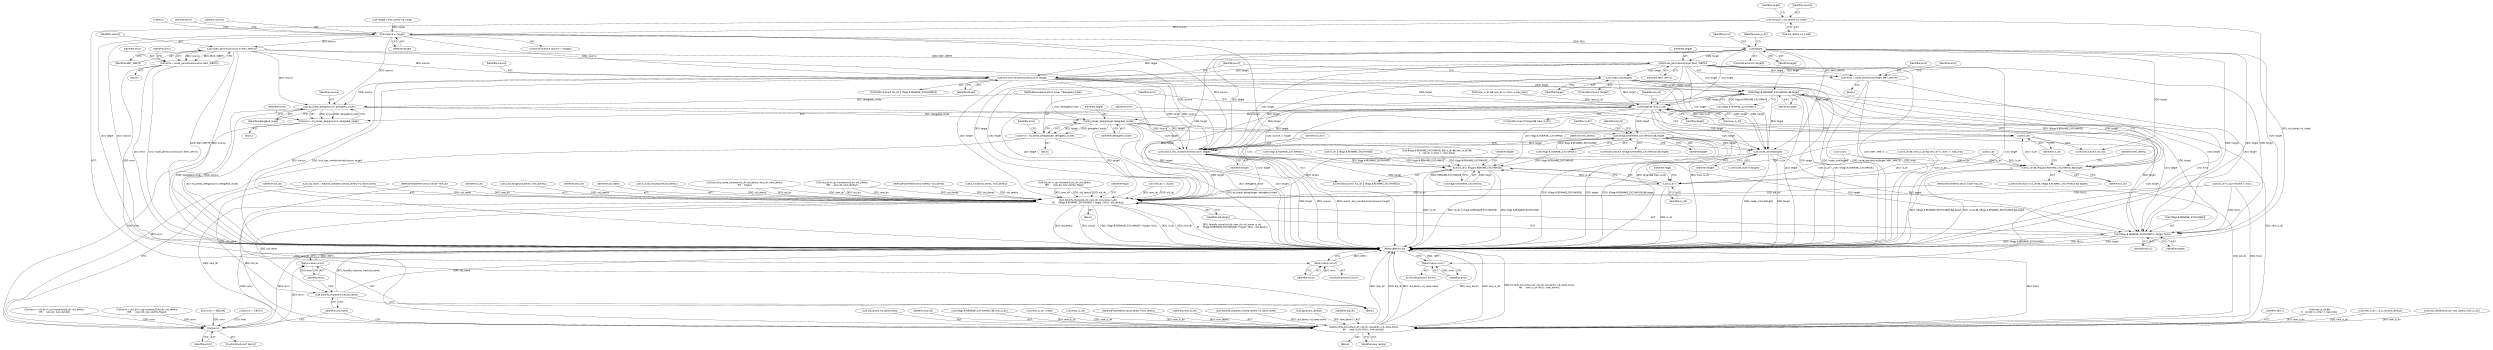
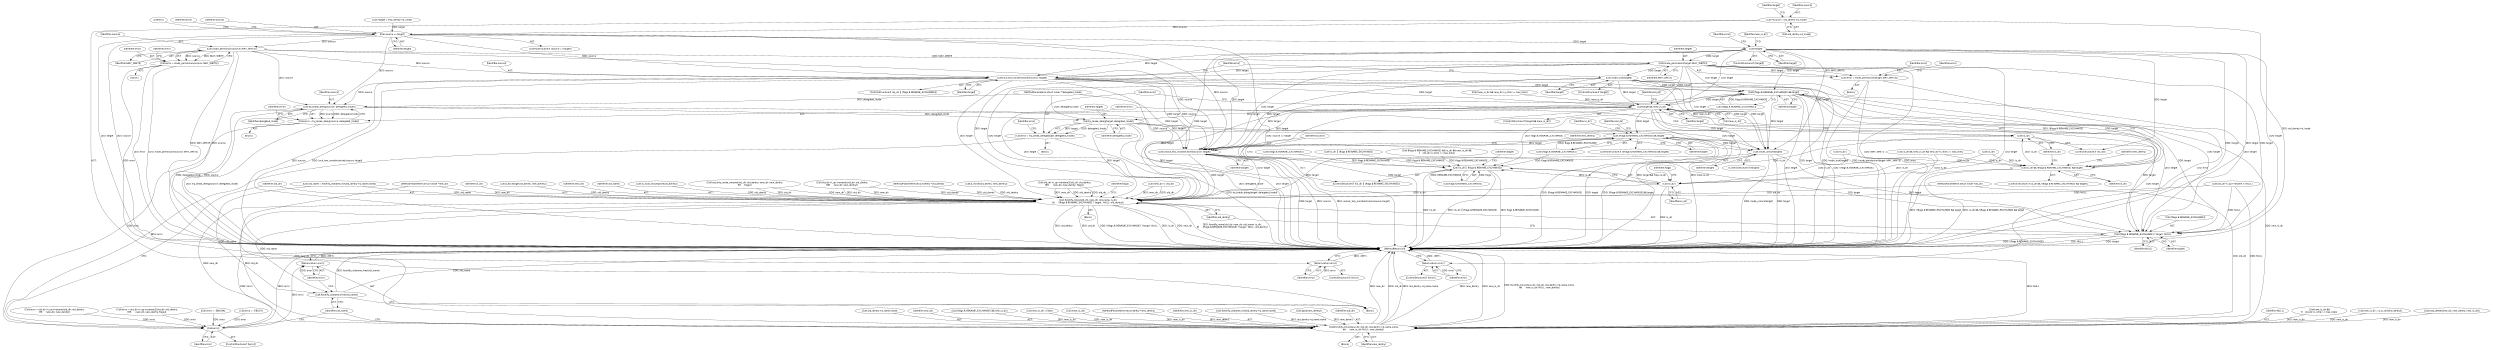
edge "(Call,source == target)" -> "(Call,!target)": label "DDG: NULL" -> "DDG: target"
edge "(Call,error = try_break_deleg(target, delegated_inode))" -> "(Call,try_break_deleg(target, delegated_inode))": removed, label "CFG:"
edge "(Call,try_break_deleg(target, delegated_inode))" -> "(Call,unlock_two_nondirectories(source, target))": now "(MethodParameterIn,struct inode **delegated_inode)" -> "(Call,unlock_two_nondirectories(source, target))"
